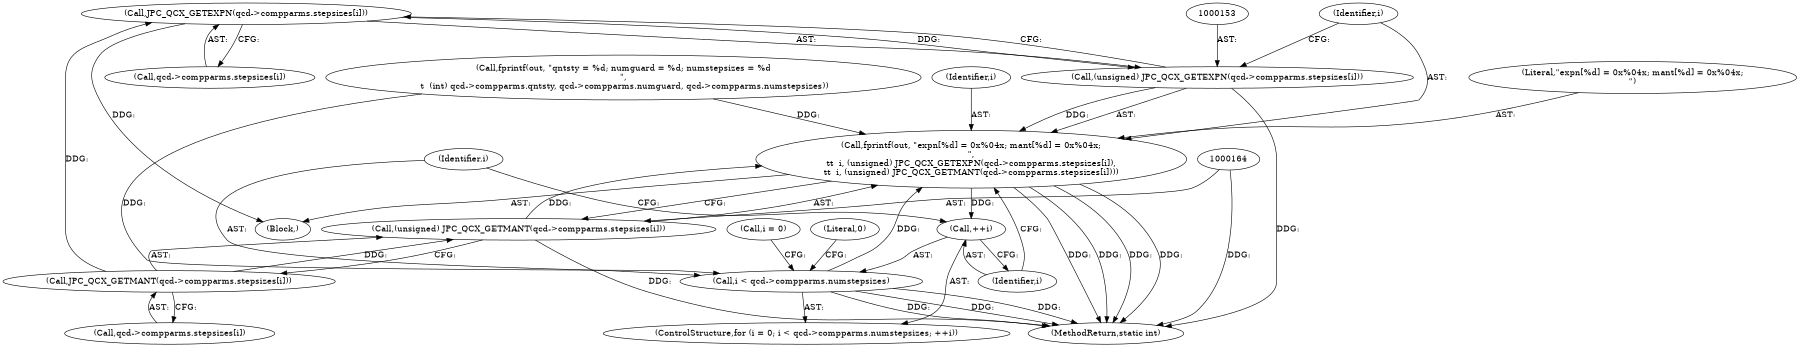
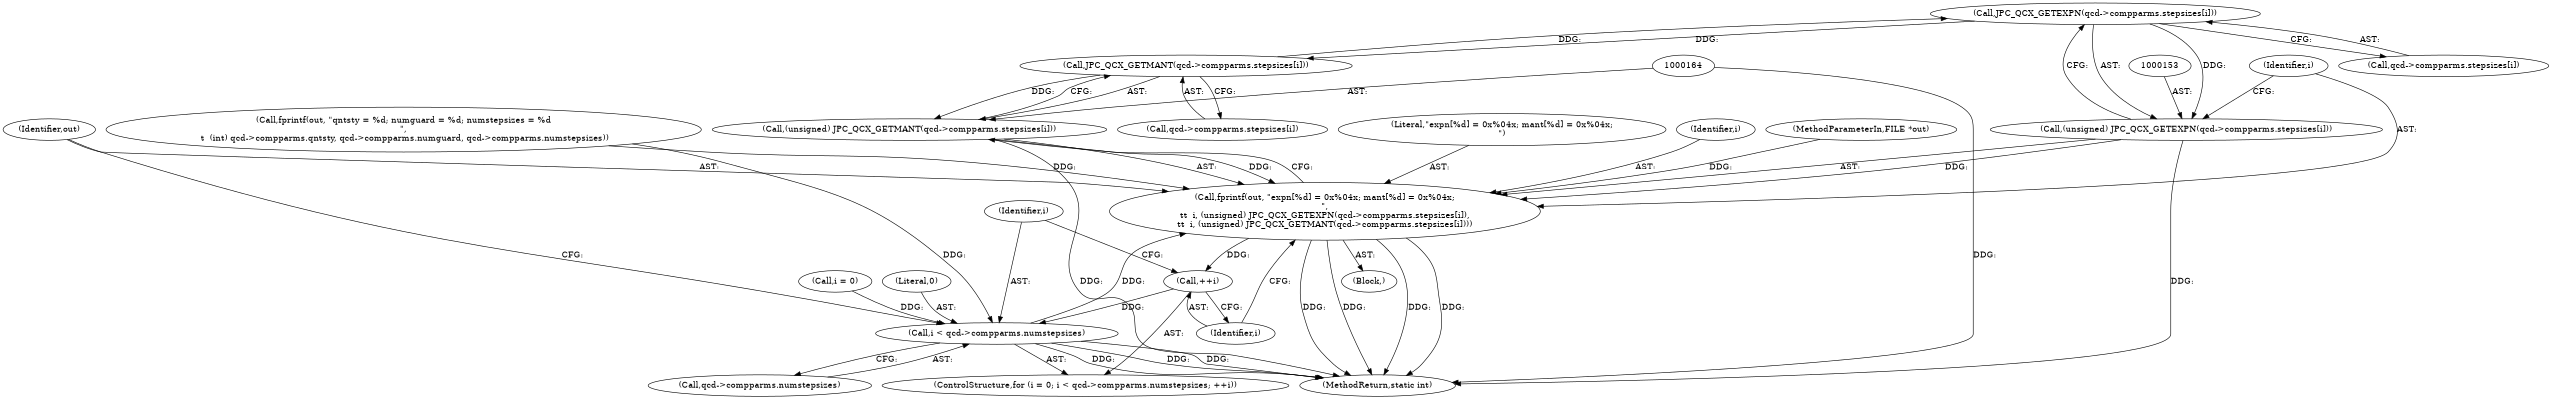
edge "(Call,JPC_QCX_GETEXPN(qcd->compparms.stepsizes[i]))" -> "(Block,)": now "(Call,JPC_QCX_GETEXPN(qcd->compparms.stepsizes[i]))" -> "(Call,JPC_QCX_GETMANT(qcd->compparms.stepsizes[i]))"
node "(Identifier,out)": added
node "(MethodParameterIn,FILE *out)": added
edge "(Call,i = 0)" -> "(Call,i < qcd->compparms.numstepsizes)": label "CFG: " -> "DDG: "
edge "(Literal,0)" -> "(Call,i < qcd->compparms.numstepsizes)": label "CFG: " -> "AST: "
edge "(Call,++i)" -> "(Call,i < qcd->compparms.numstepsizes)": label "AST: " -> "DDG: "
node "(Call,qcd->compparms.numstepsizes)": added
